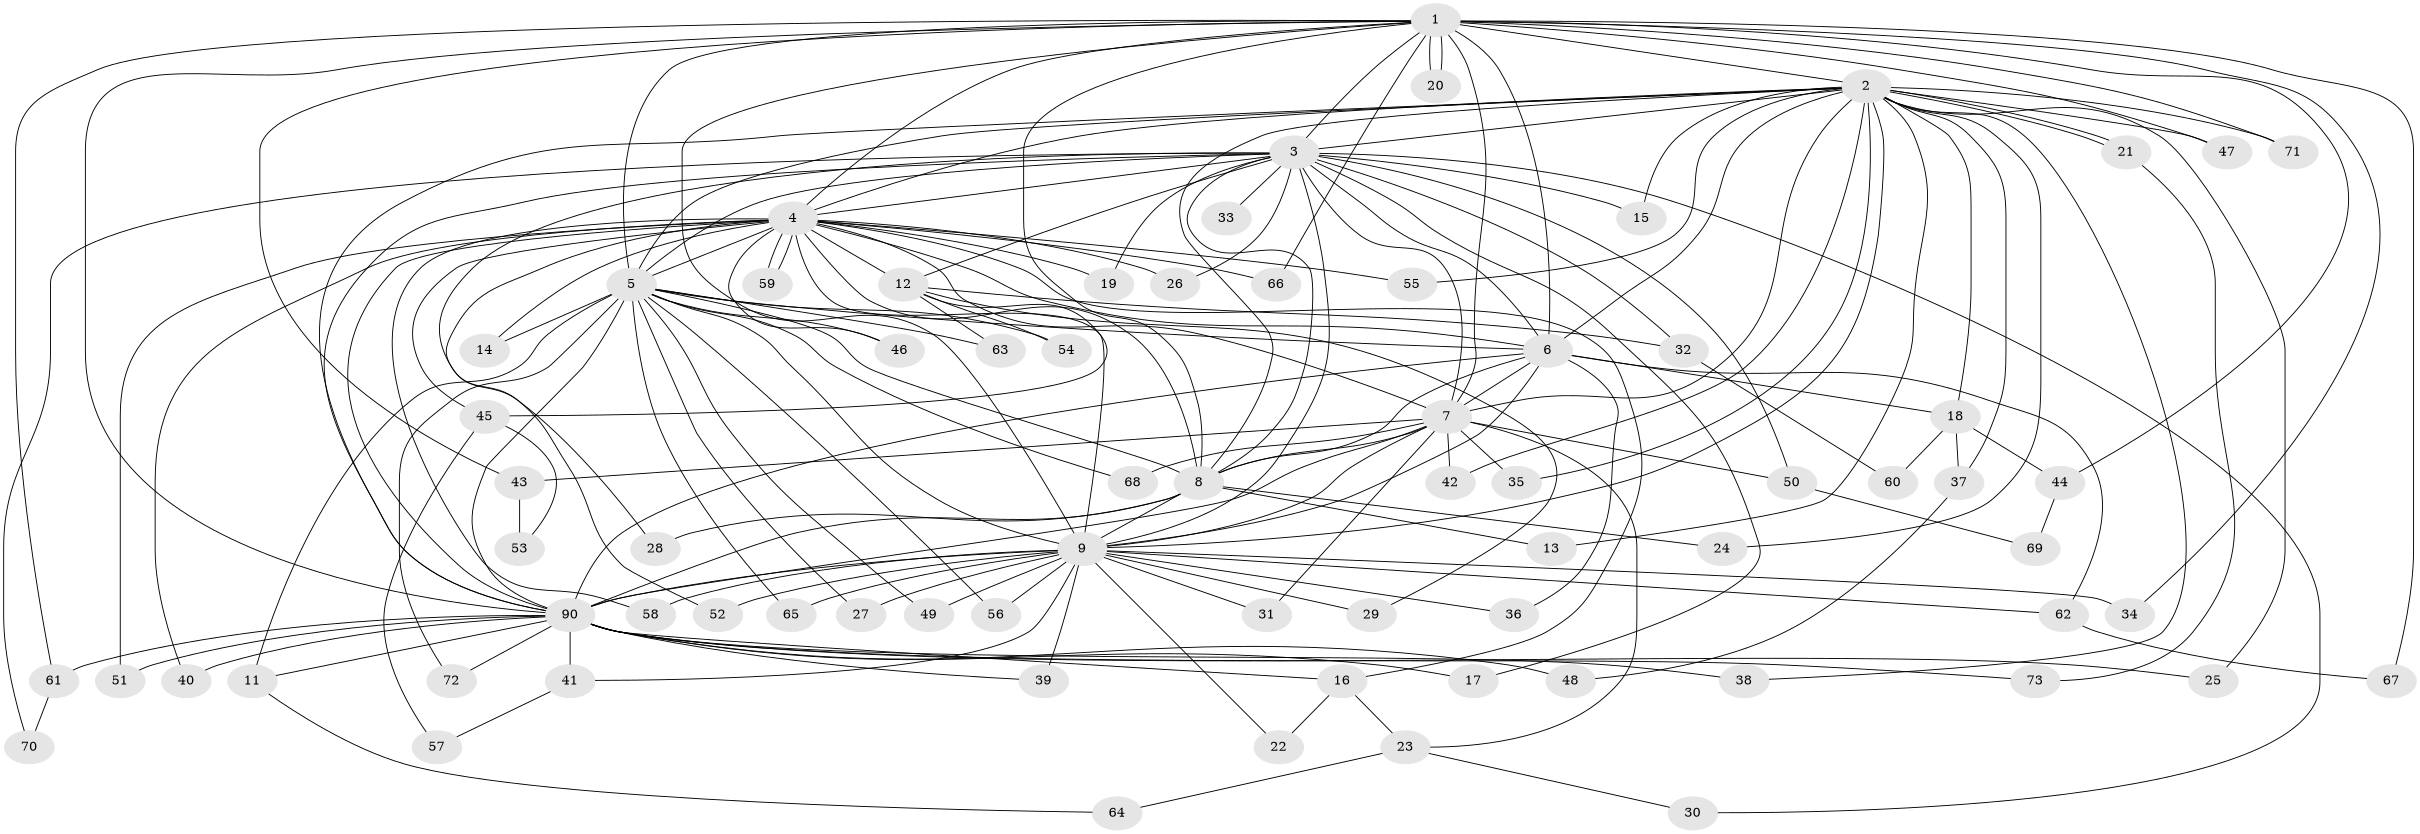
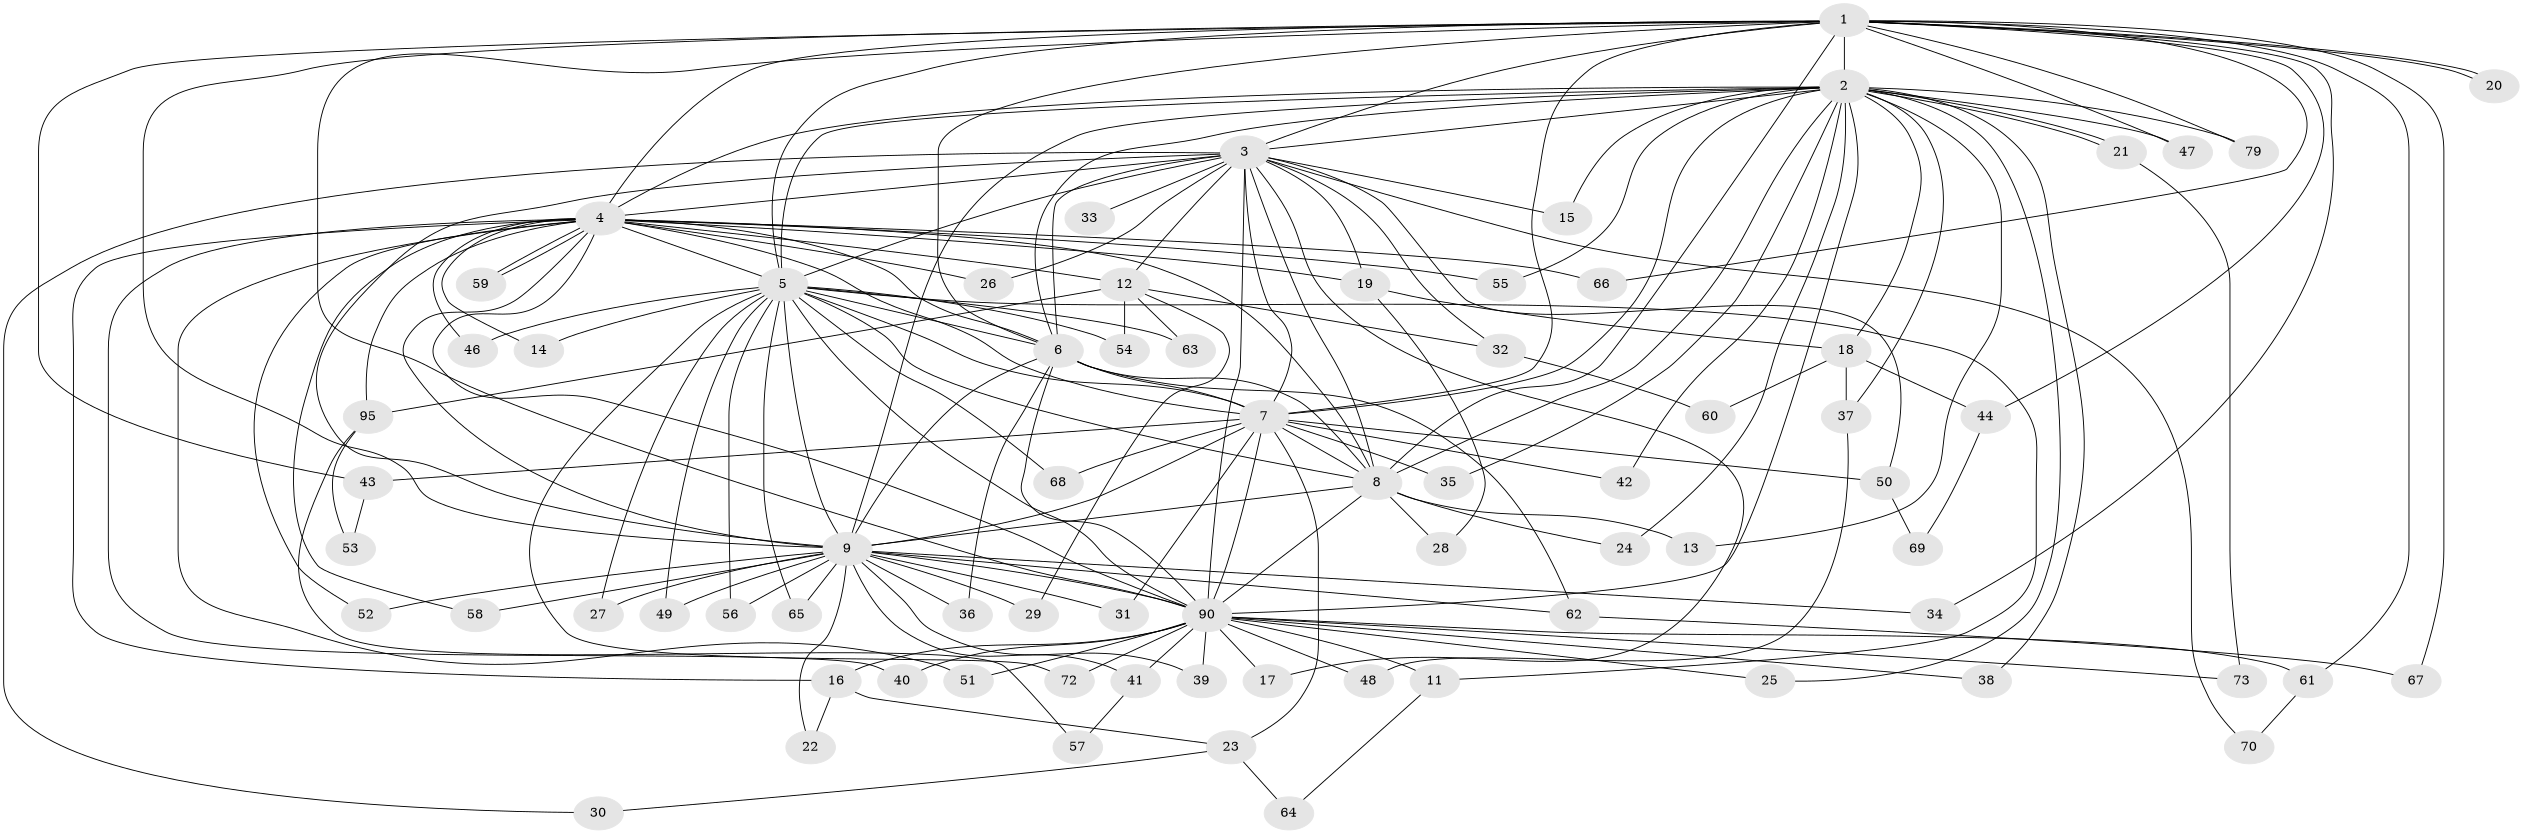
node "71": label "71" -> "79"
edge "3" -- "28": now "19" -- "28"
edge "5" -- "7": added
edge "6" -- "18": now "19" -- "18"
node "45": label "45" -> "95"
